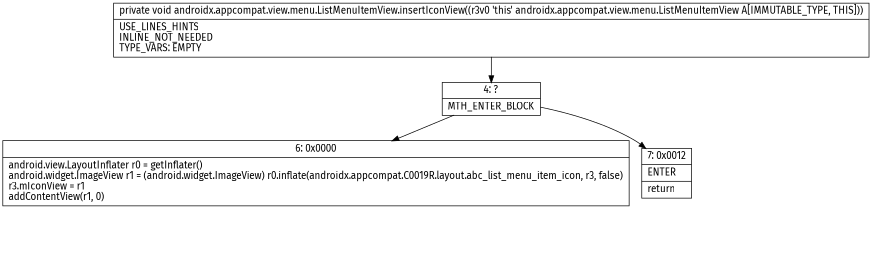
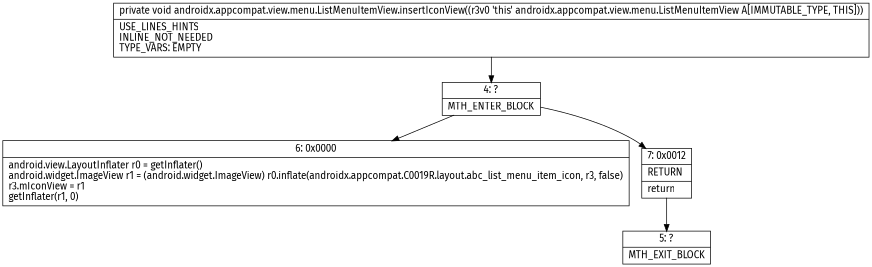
node "7: 0x0012": text "ENTER" -> "RETURN"
node "6: 0x0000": text "addContentView(r1, 0)" -> "getInflater(r1, 0)"
node "5: ?": added
